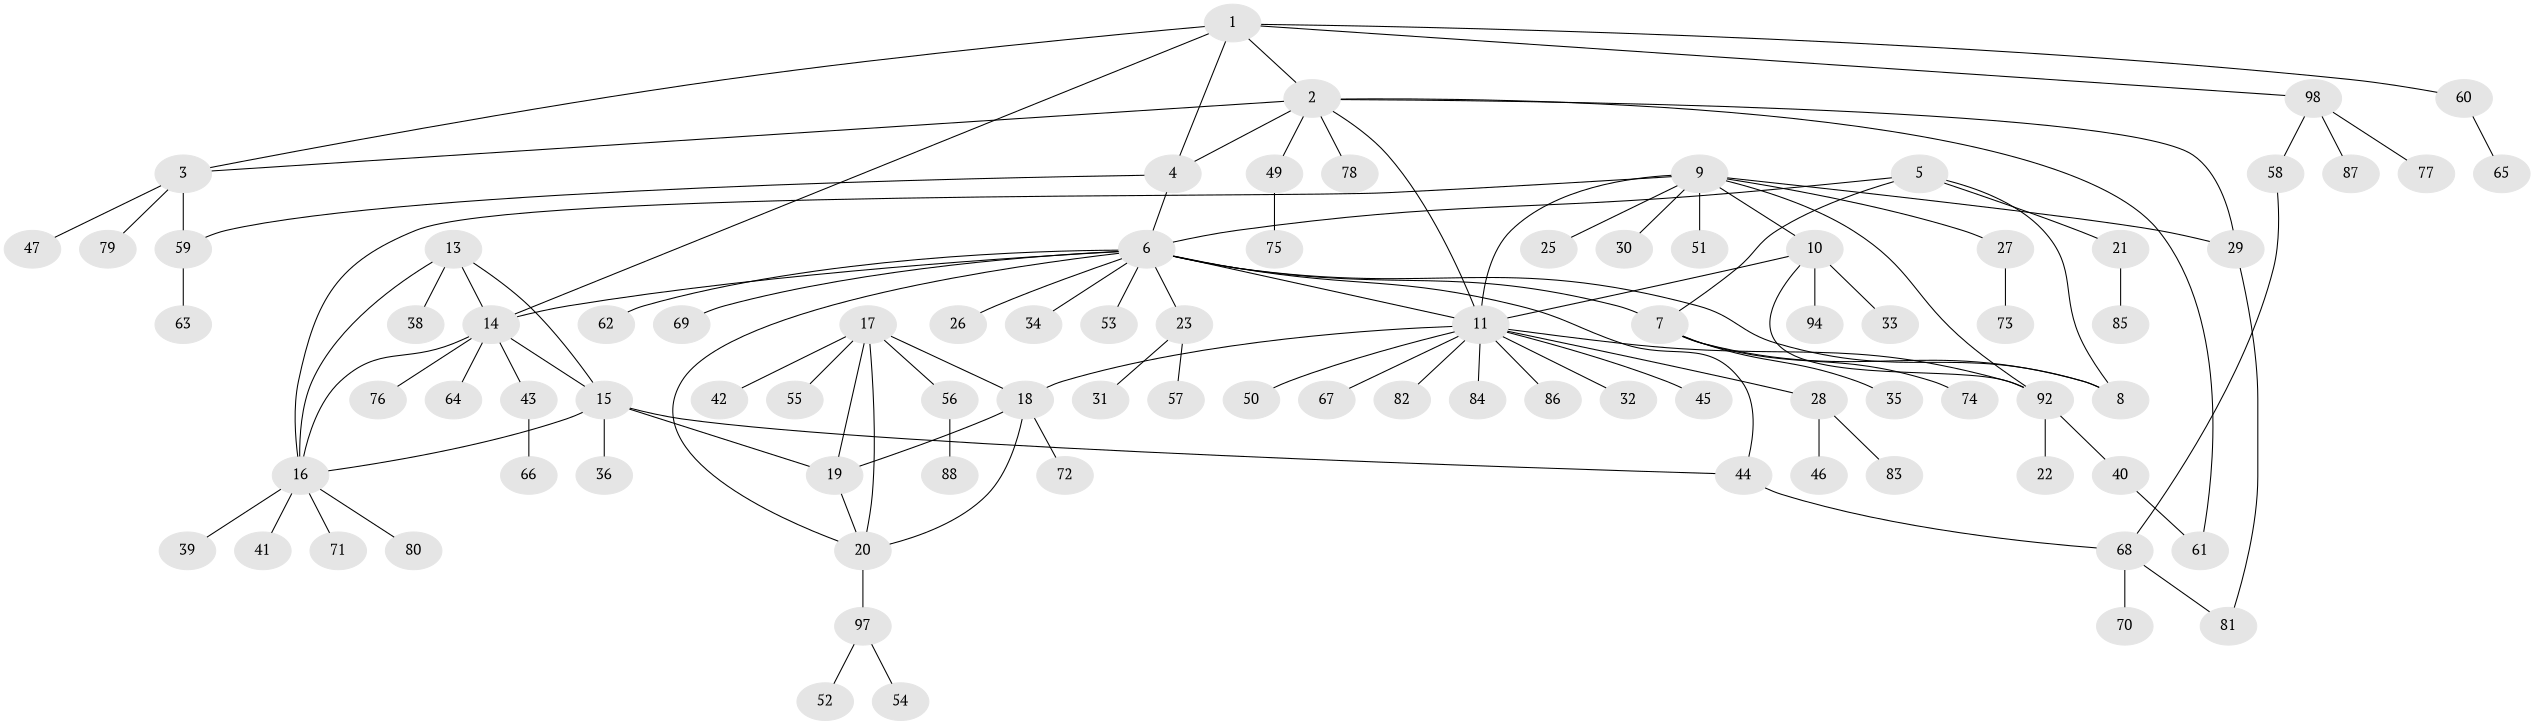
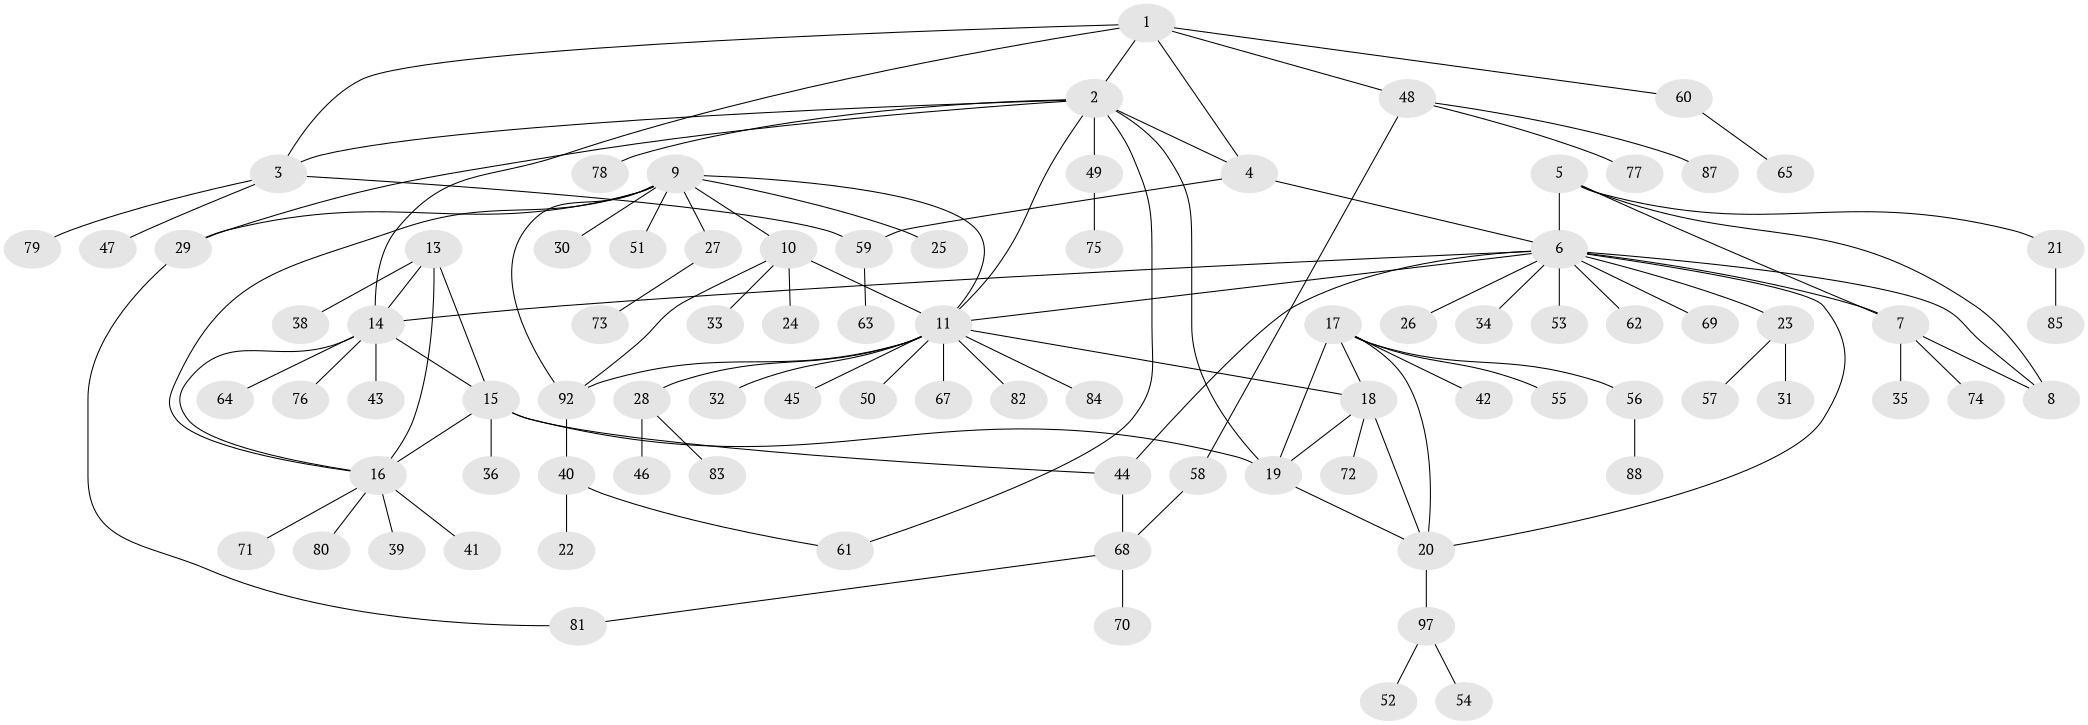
node "98": label "98" -> "48"
edge "2" -- "19": added
node "94": label "94" -> "24"
node "86": removed
edge "92" -- "22": now "40" -- "22"
node "66": removed
